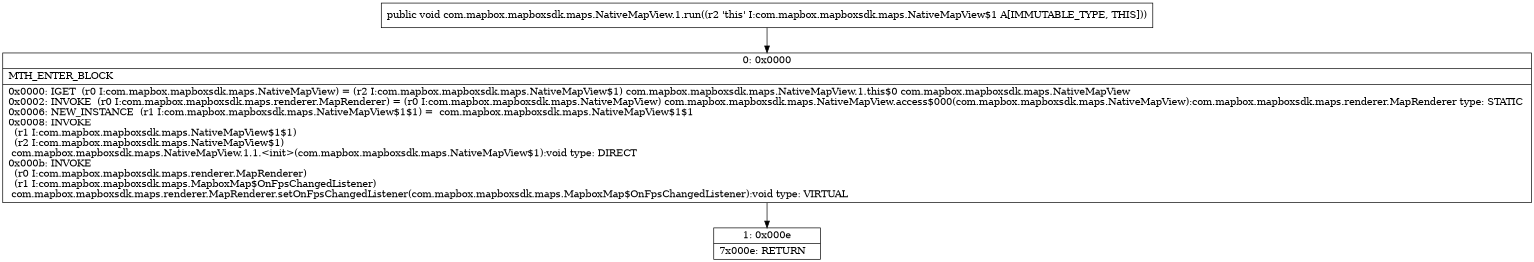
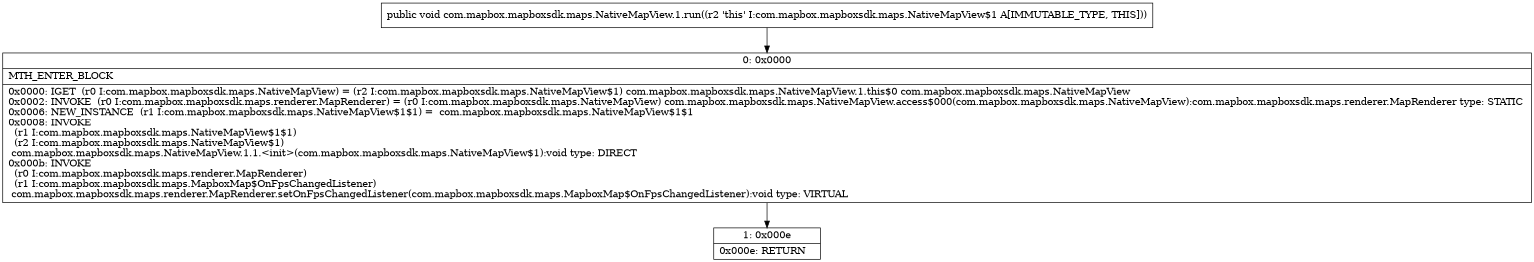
node "1: 0x000e": text "7x000e: RETURN" -> "0x000e: RETURN"
